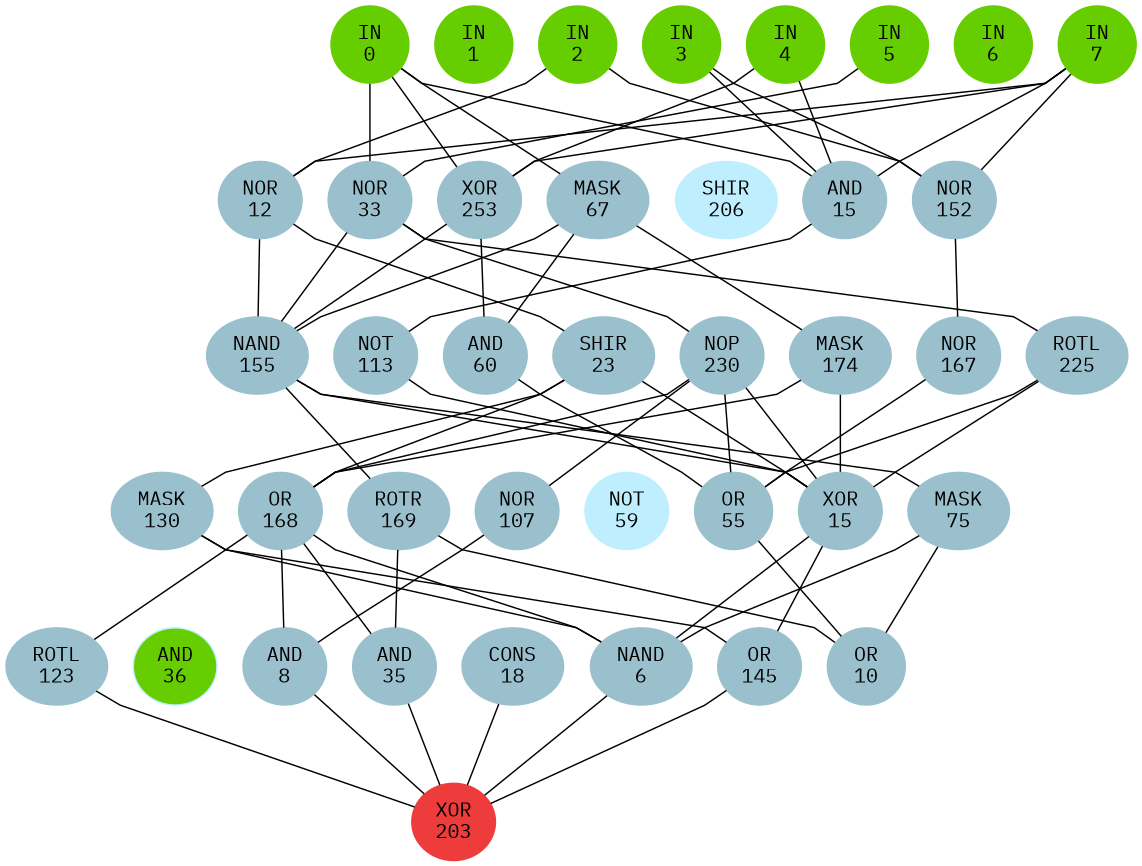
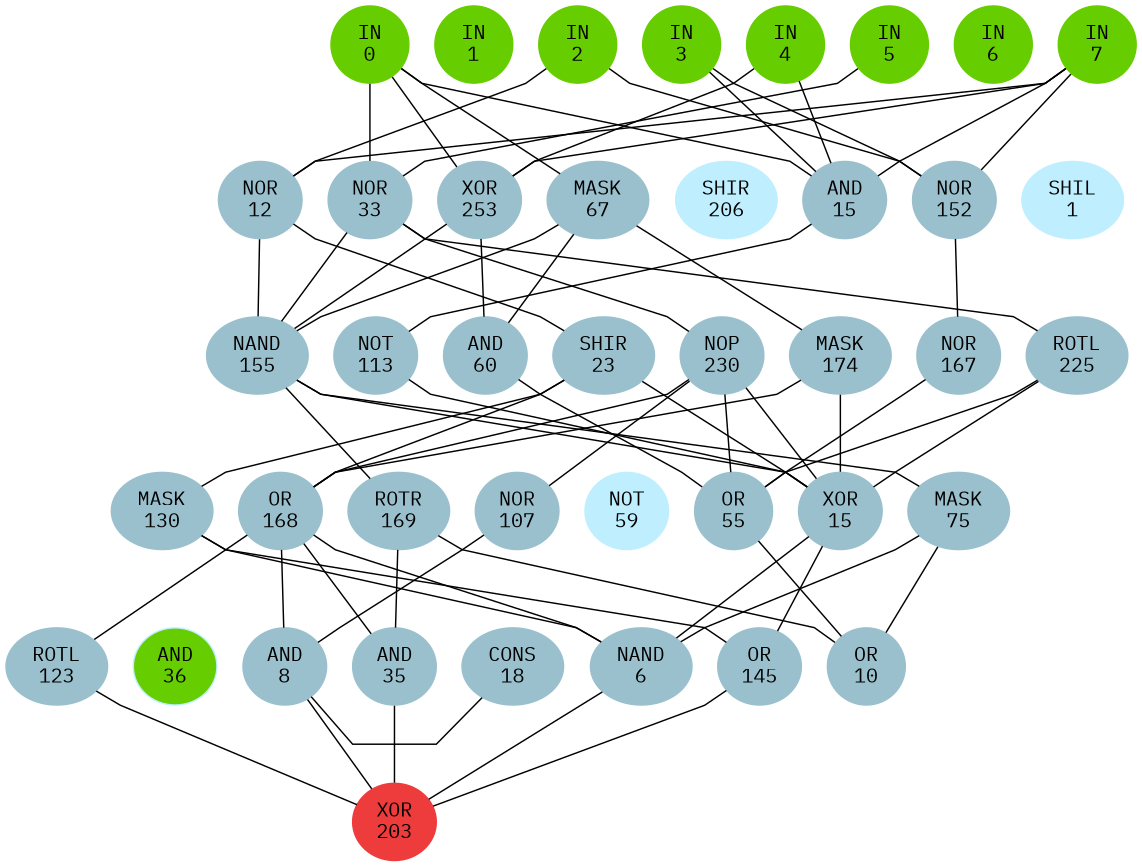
node "SHIL 1": added
edge "CONS 18" -- "XOR 203": now "CONS 18" -- "AND 8"
